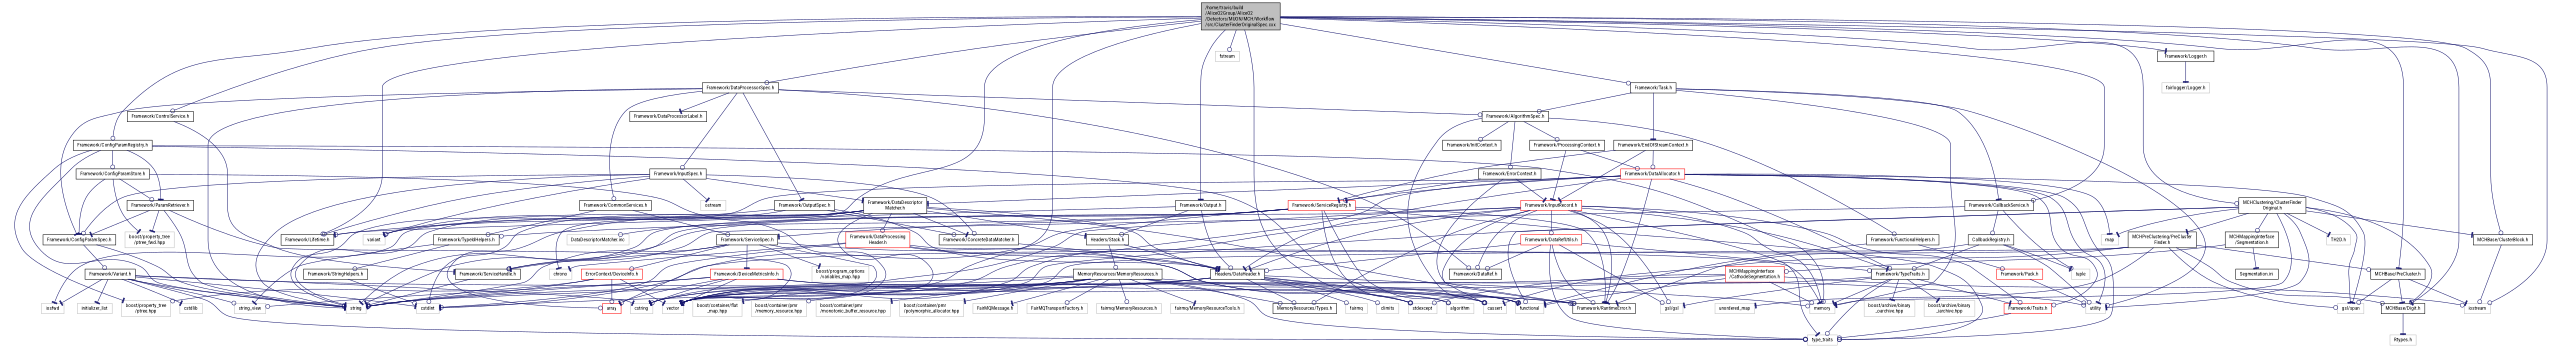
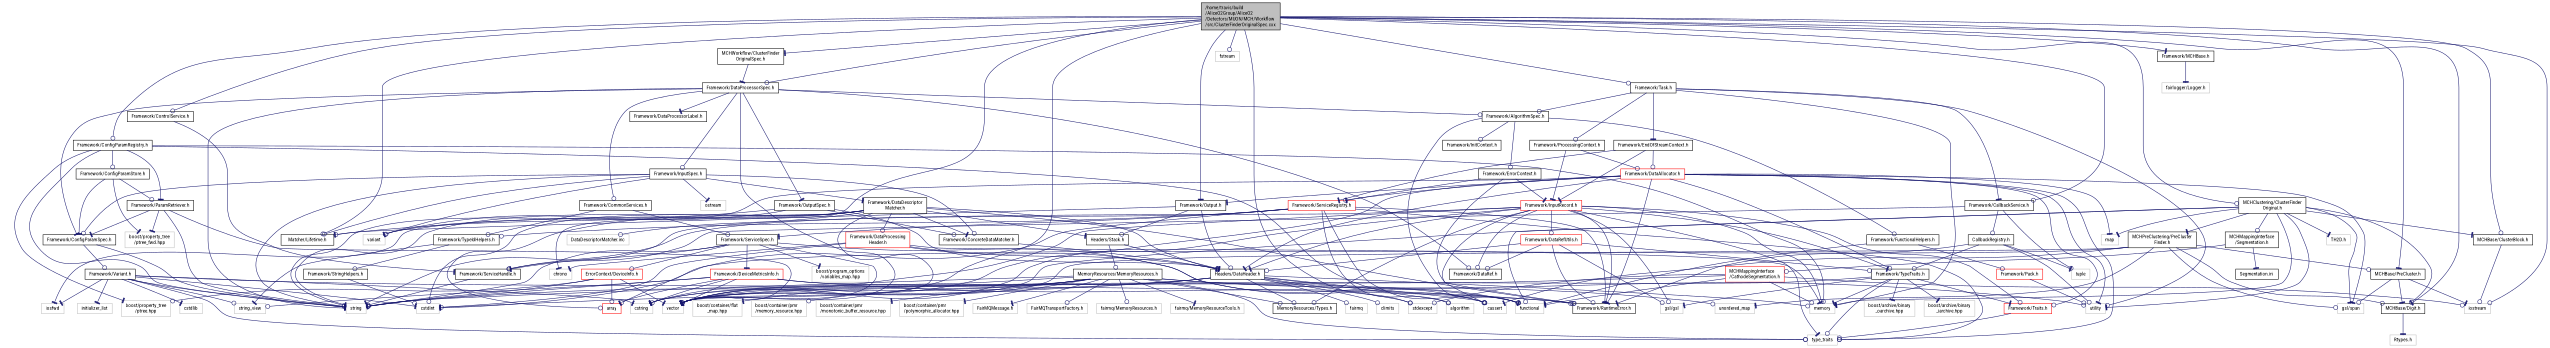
node "MCHWorkflow/ClusterFinder OriginalSpec.h": added
node "Framework/Logger.h": label "Framework/Logger.h" -> "Framework/MCHBase.h"
edge "Framework/AlgorithmSpec.h" -> "Framework/ProcessingContext.h": now "Framework/Task.h" -> "Framework/ProcessingContext.h"
edge "Framework/DataAllocator.h" -> "Framework/DataDescriptor Matcher.h": now "Framework/DataAllocator.h" -> "Framework/Output.h"
edge "Framework/ConfigParamStore.h" -> "vector": now "Framework/DataProcessorSpec.h" -> "vector"
edge "Framework/ServiceRegistry.h" -> "string": removed
node "Framework/Lifetime.h": label "Framework/Lifetime.h" -> "Matcher/Lifetime.h"
edge "MemoryResources/MemoryResources.h" -> "stdexcept": now "MemoryResources/MemoryResources.h" -> "unordered_map"
edge "Framework/DataRefUtils.h" -> "type_traits": removed
